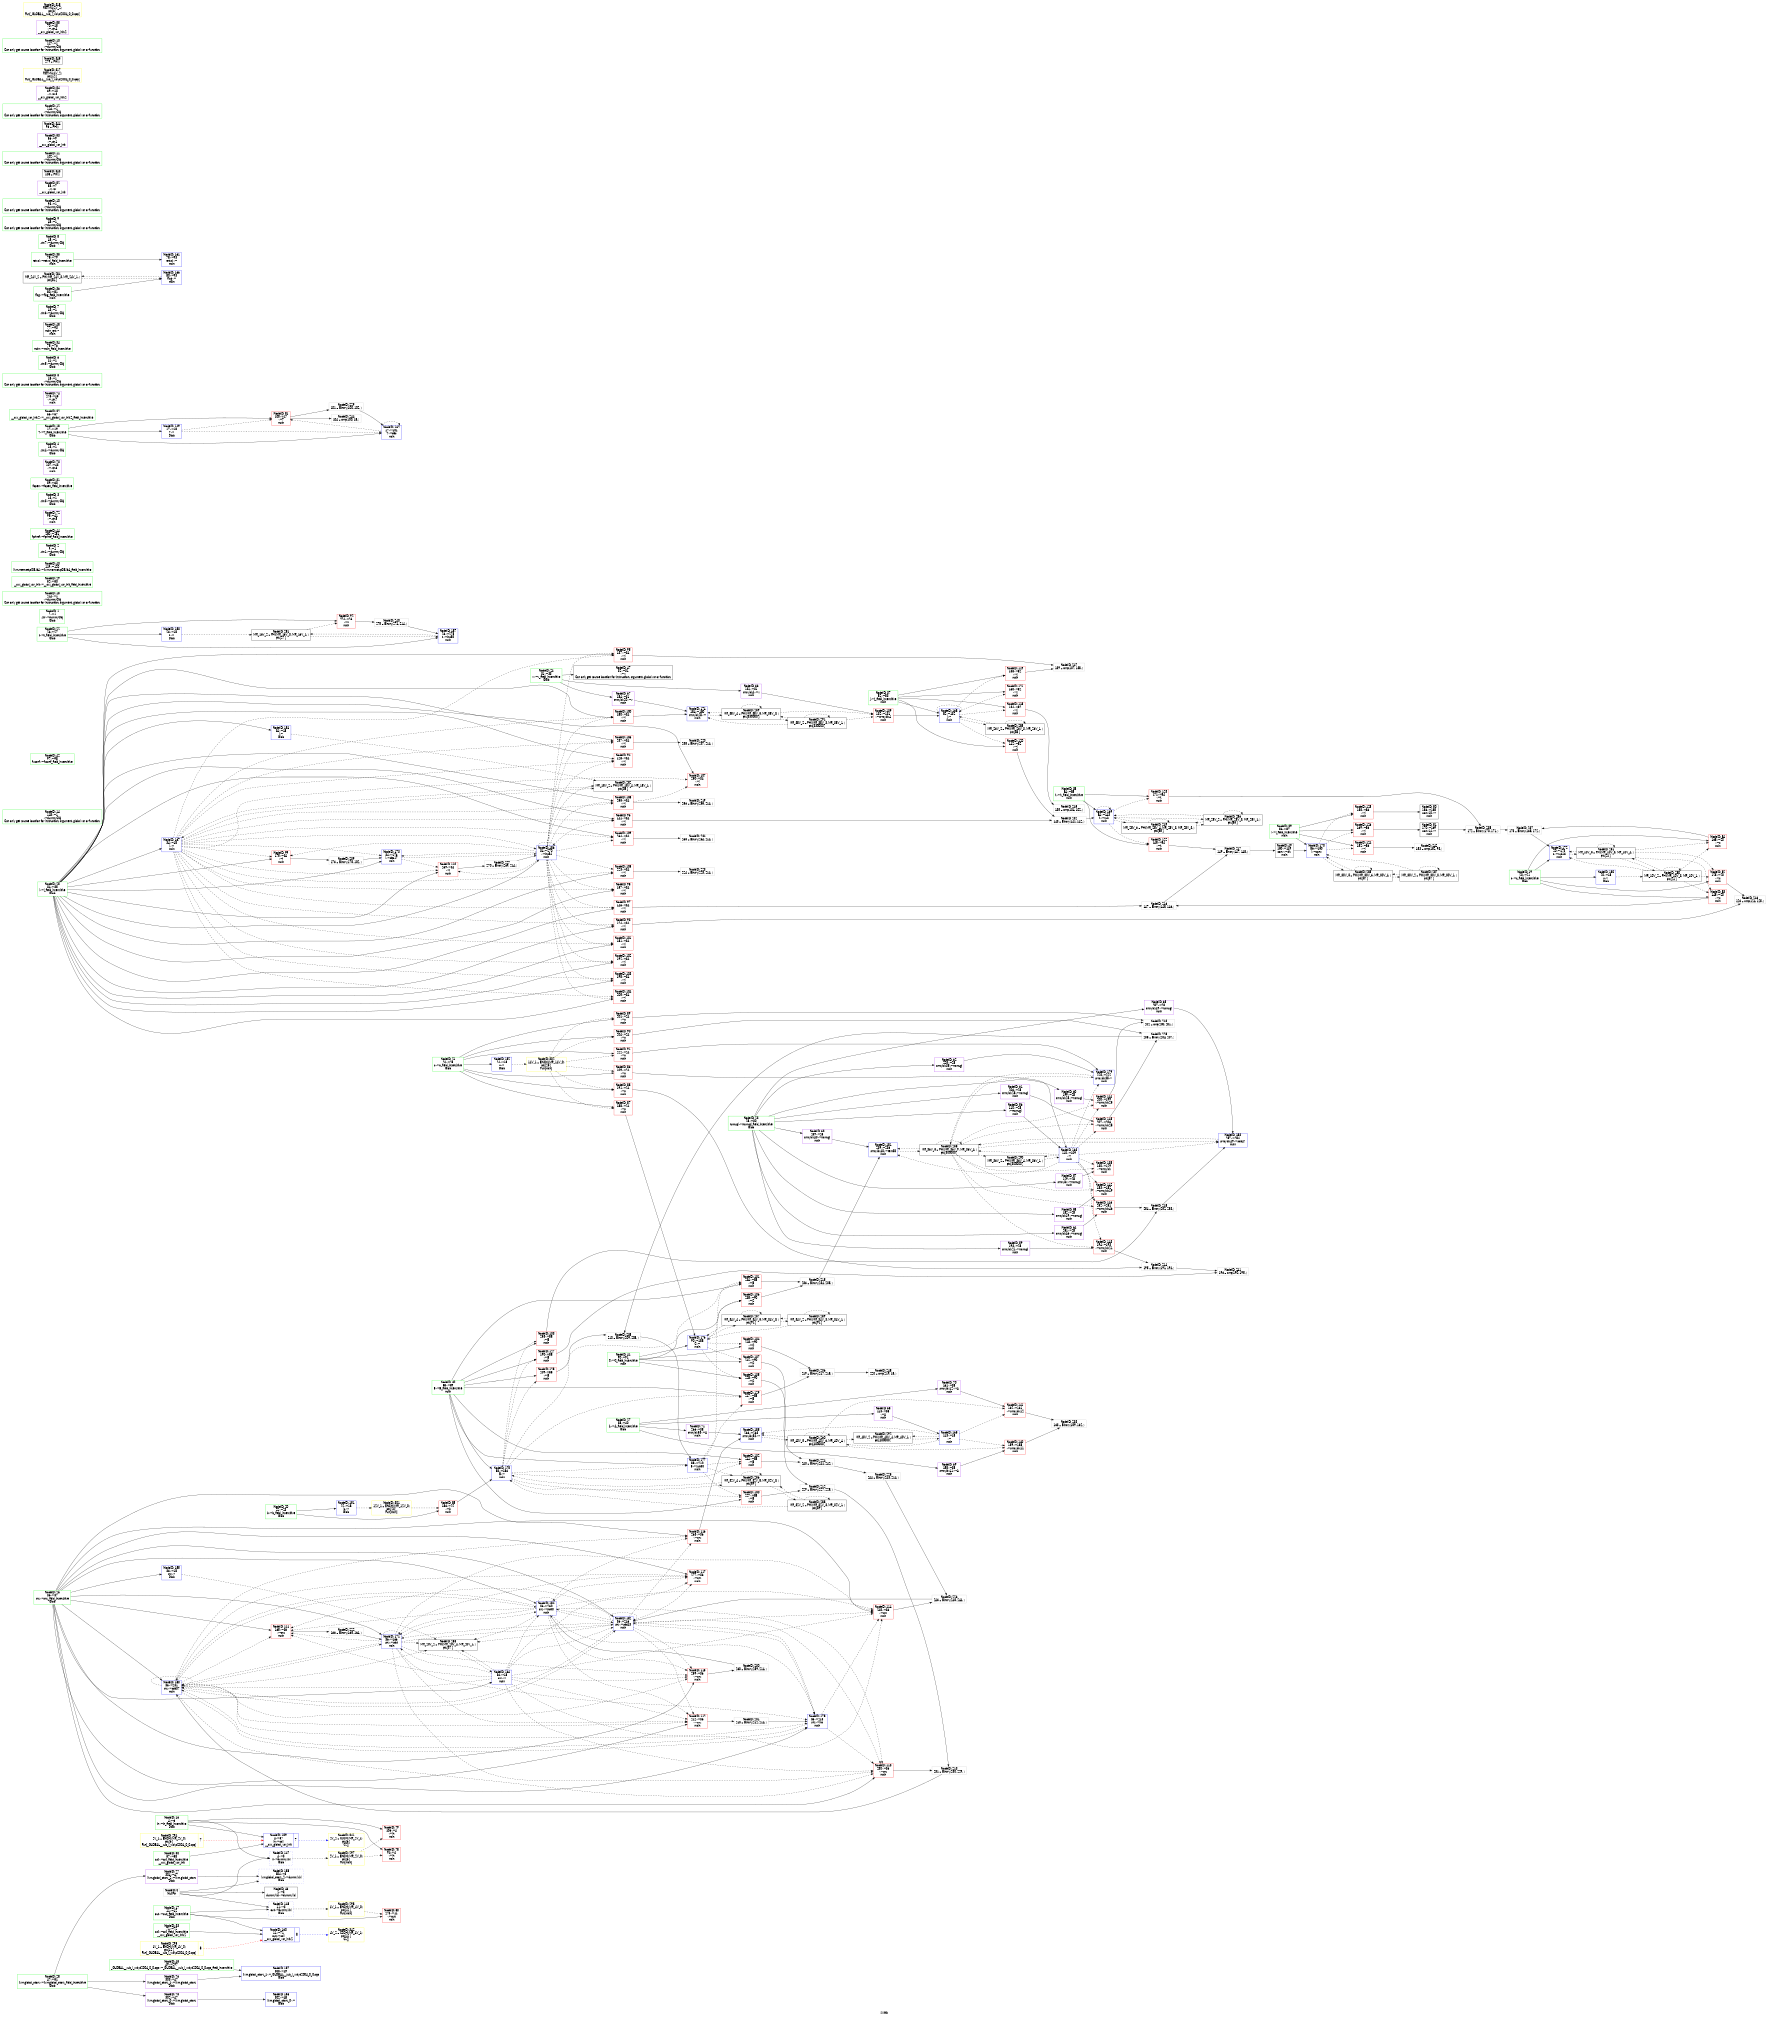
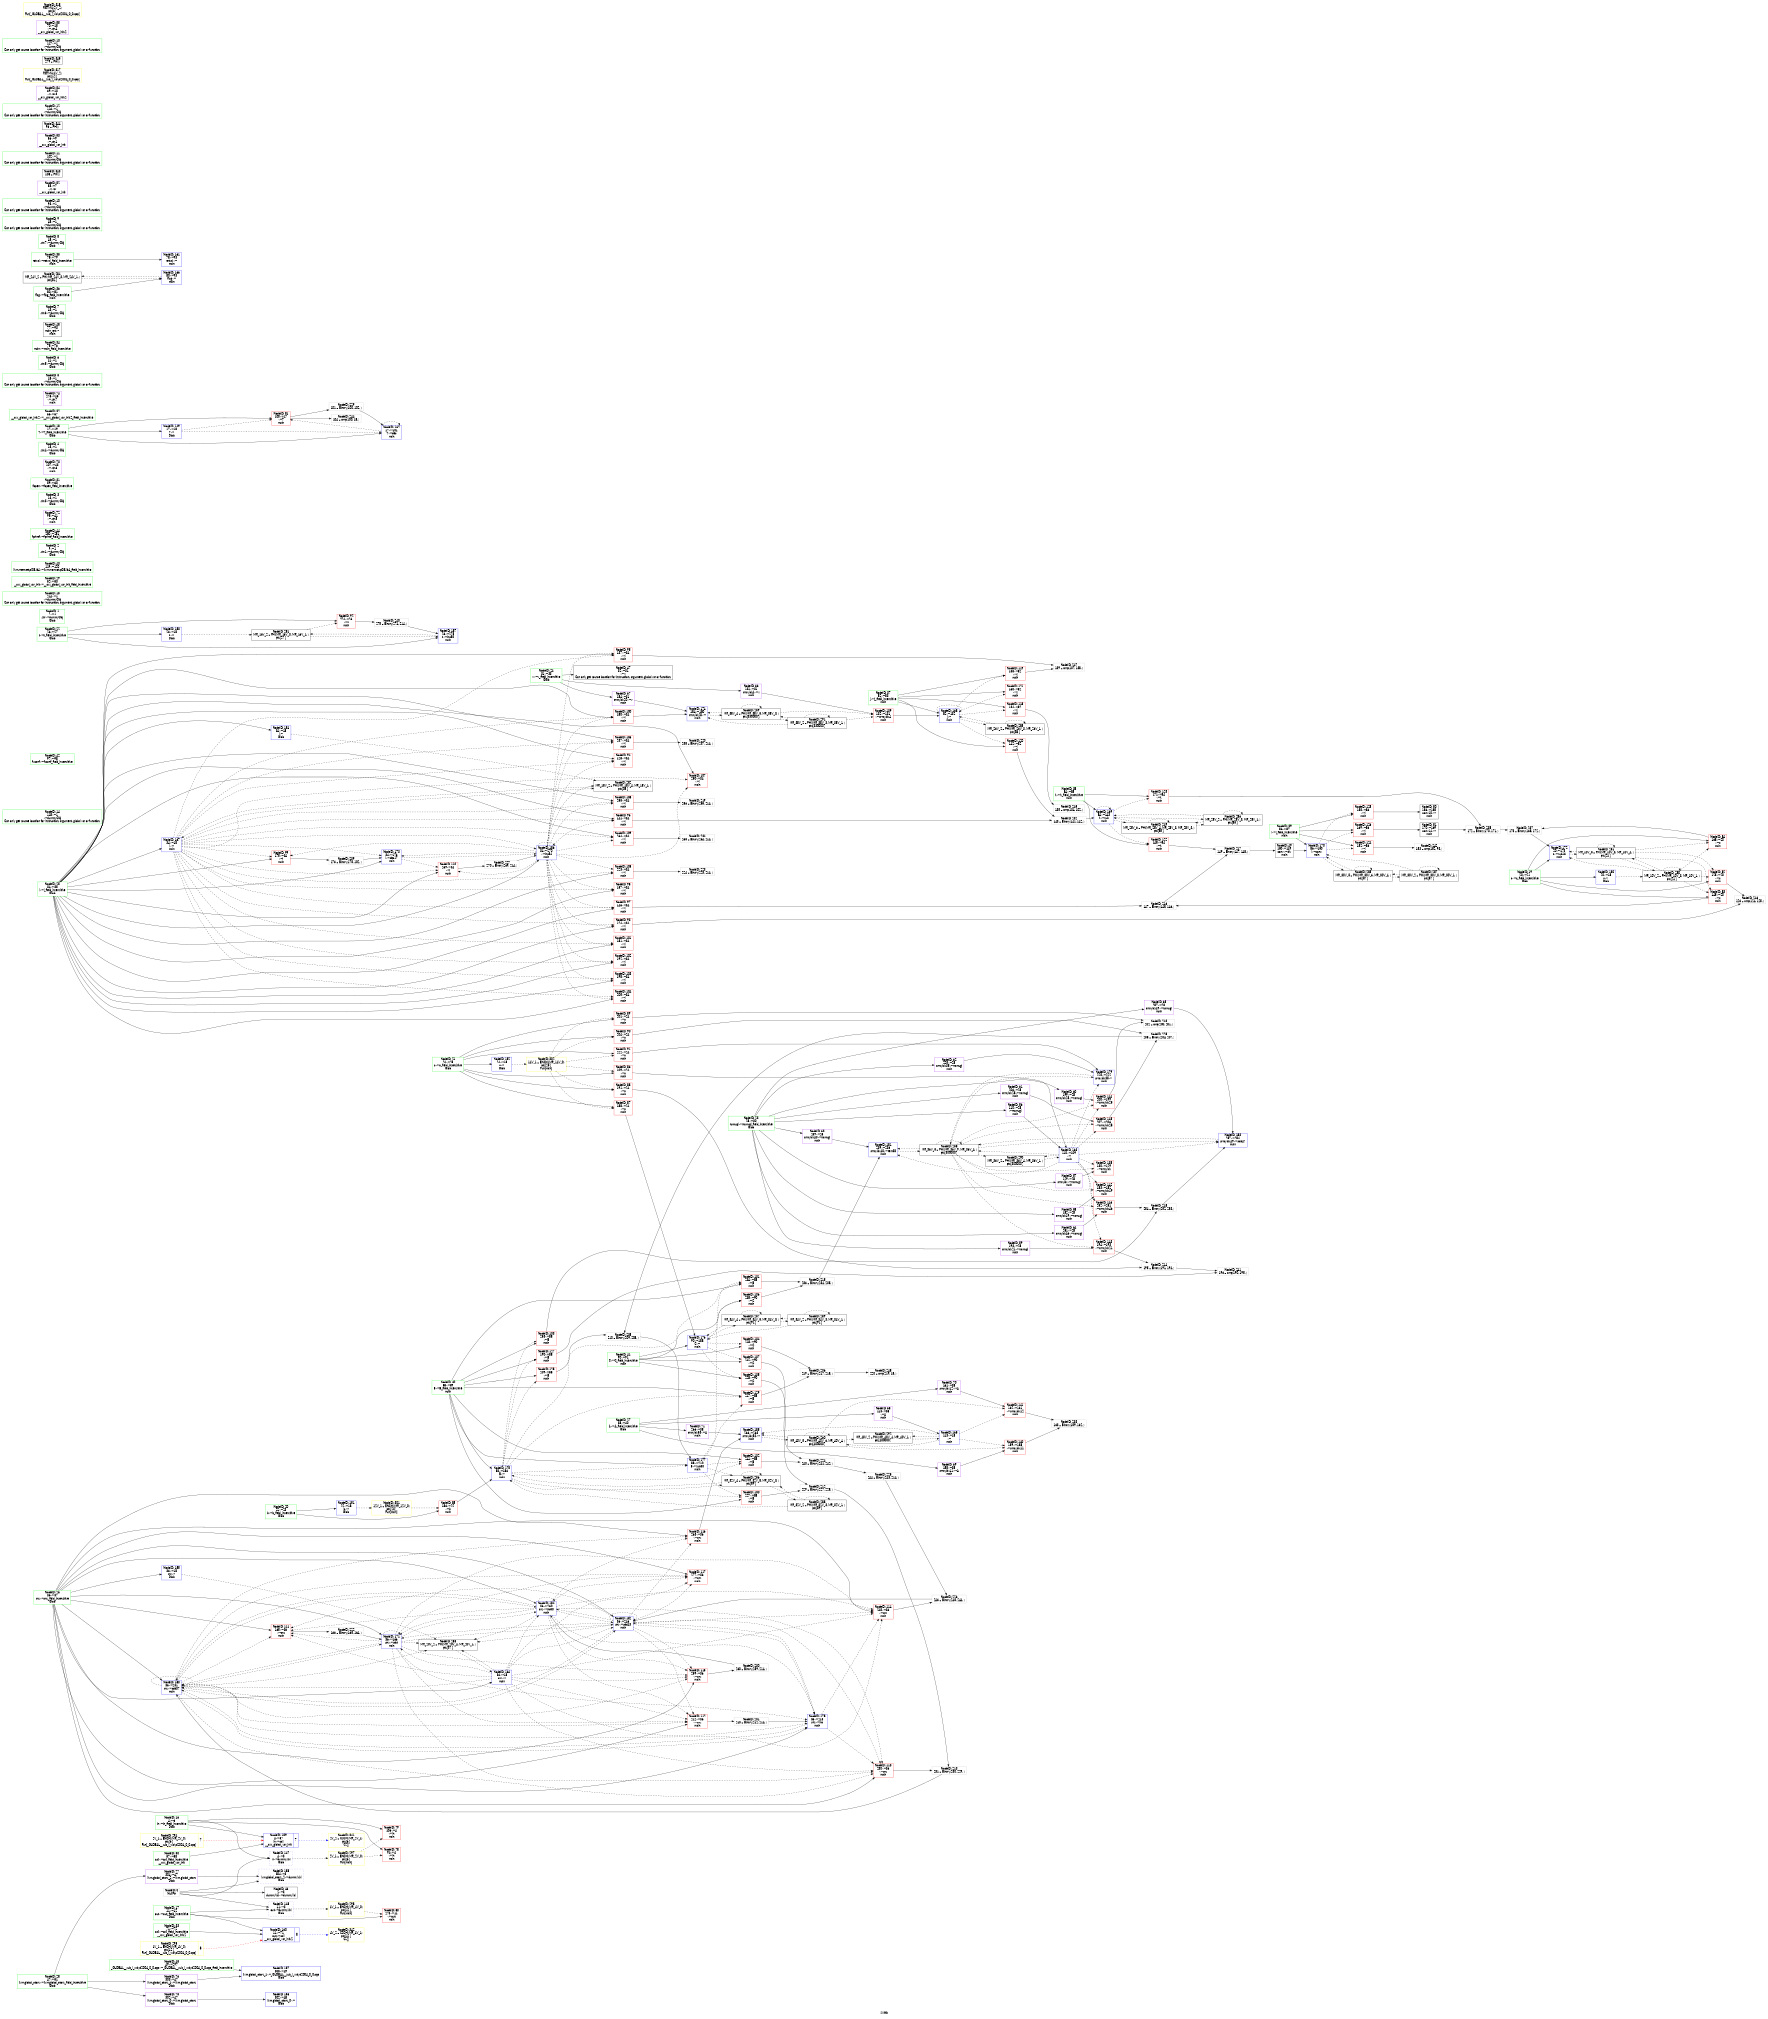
edge "NodeID: 108" -> "NodeID: 107": now "NodeID: 186" -> "NodeID: 107"
